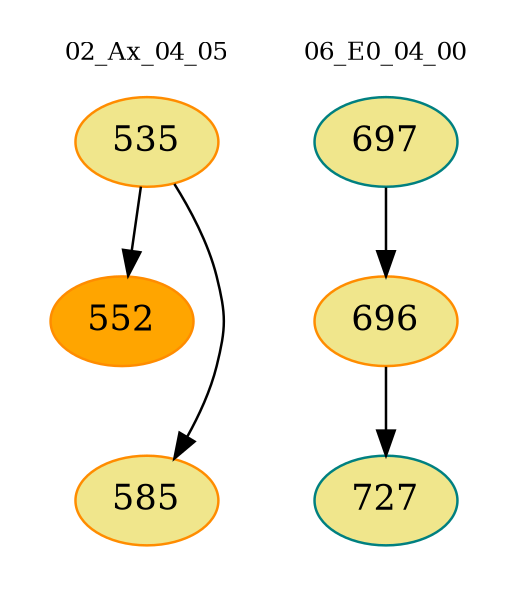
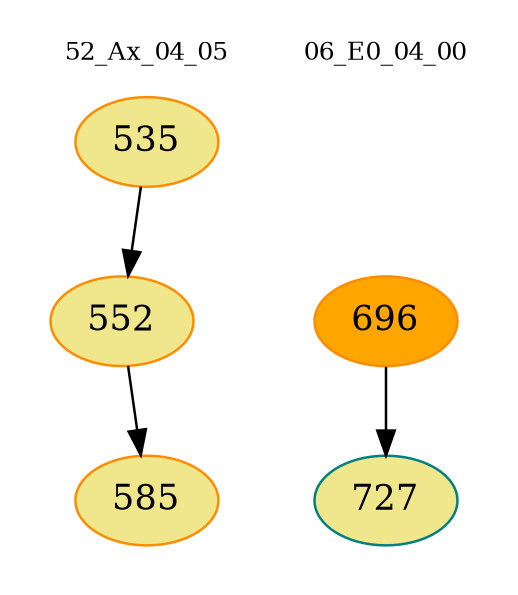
cluster "02_Ax_04_05": label "02_Ax_04_05" -> "52_Ax_04_05"
node "697": removed
edge "535" -> "585": now "552" -> "585"
node "552": fillcolor orange -> khaki
node "696": fillcolor khaki -> orange
